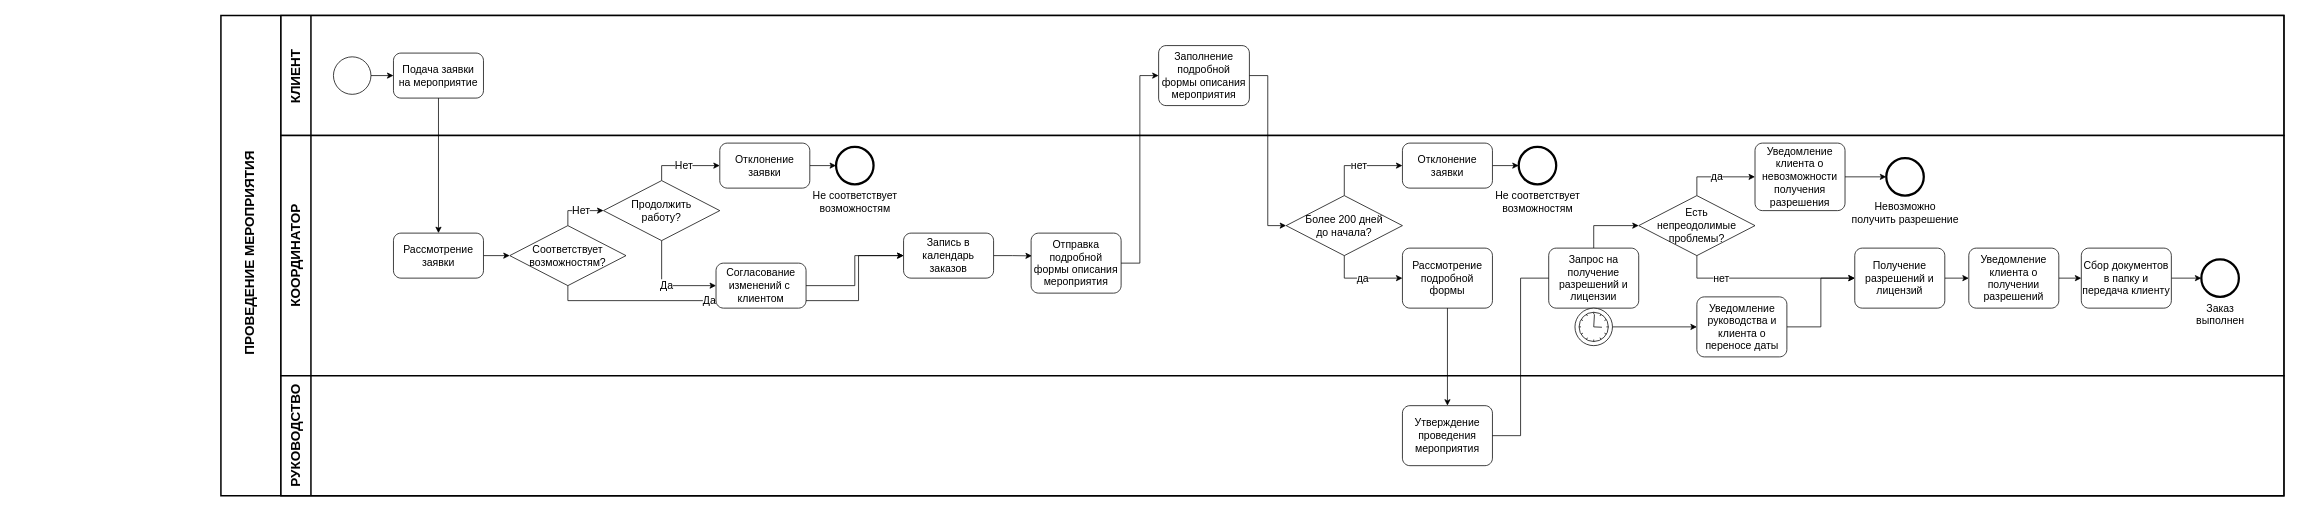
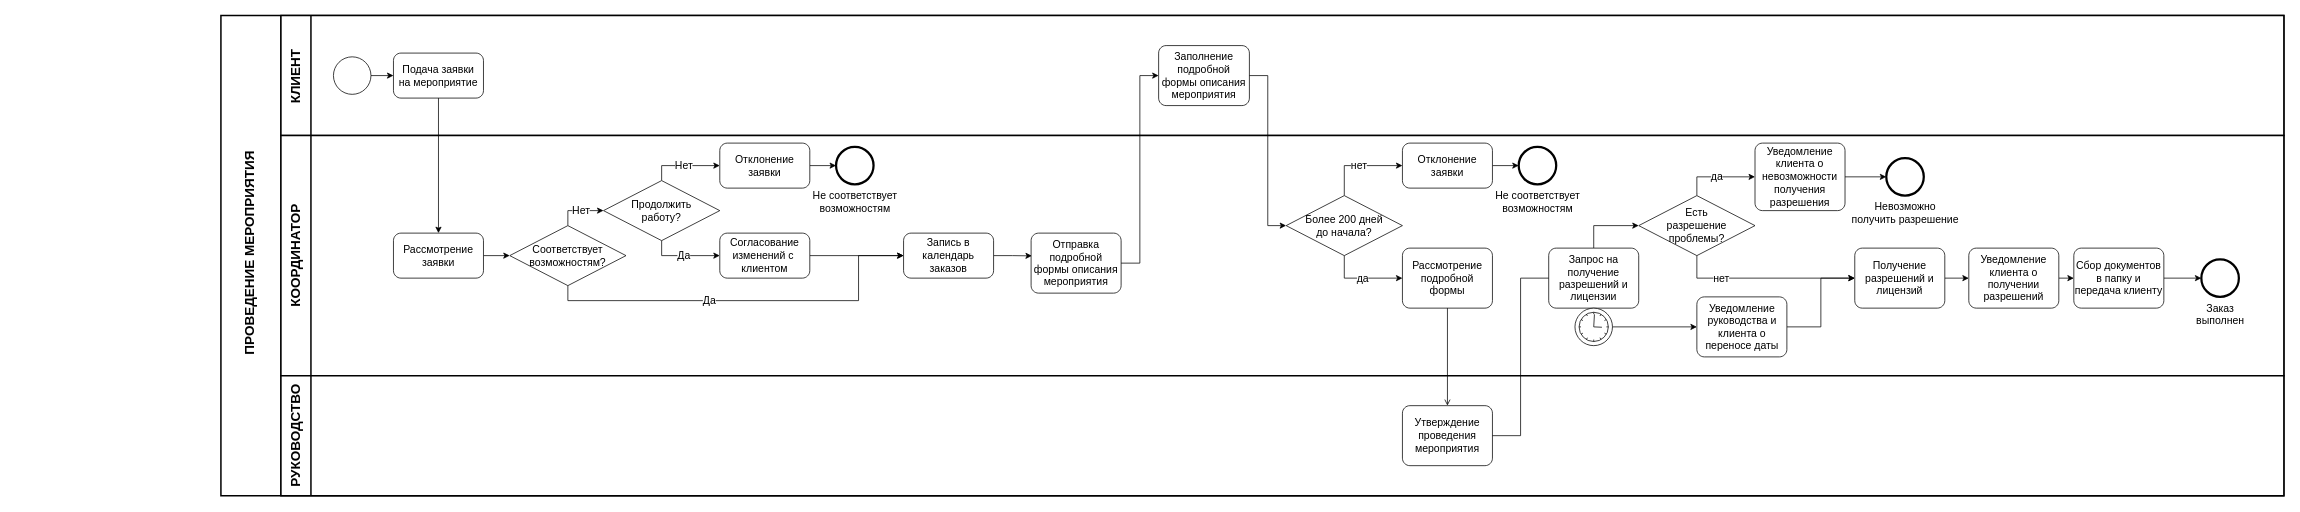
node "Есть непреодолимые проблемы?": label "Есть непреодолимые проблемы?" -> "Есть разрешение проблемы?"
node "Сбор документов в папку и передача клиенту": moved (2126, 278) -> (2118, 278)
node "Согласование изменений с клиентом": moved (761, 285) -> (765, 255)
edge "Рассмотрение подробной формы" -> "Утверждение проведения мероприятия": arrowhead classic -> open
